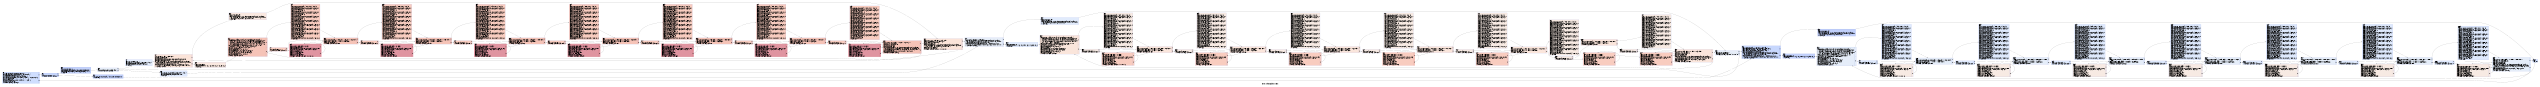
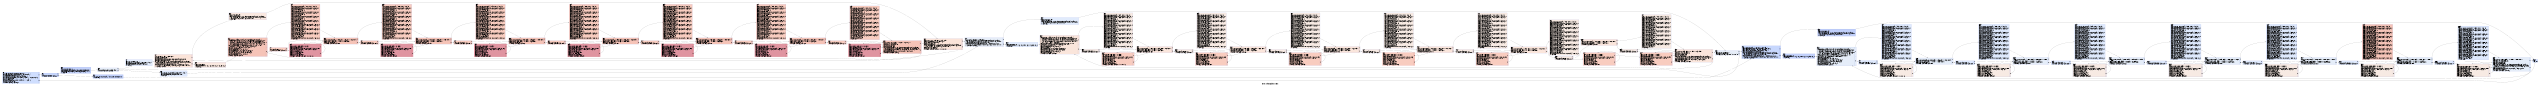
node "%1279:": fillcolor #b5cdfa70 -> #e8765c70
